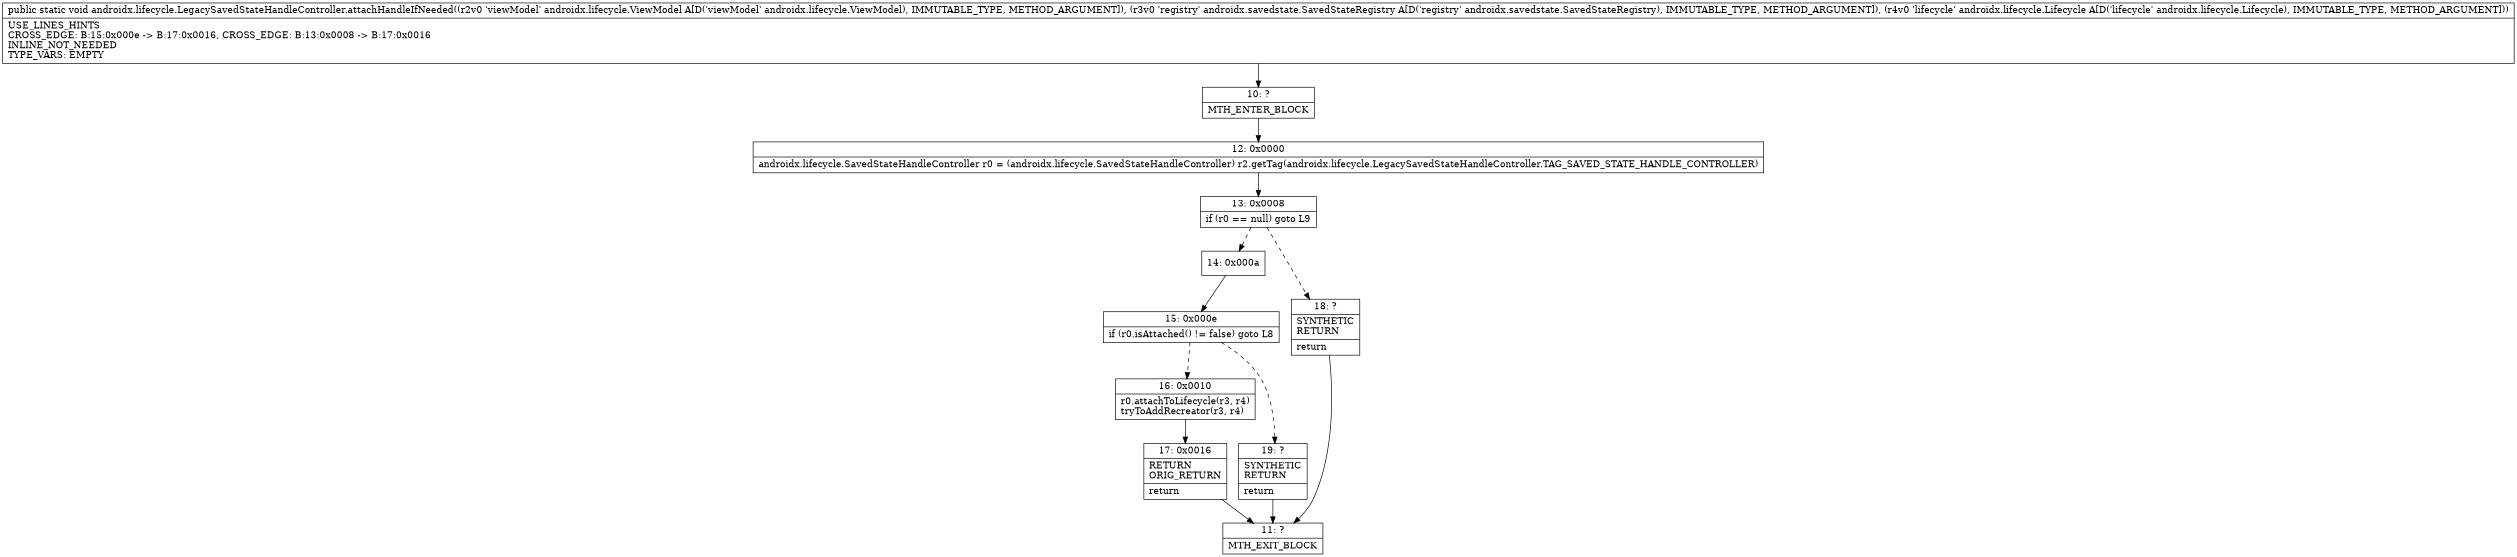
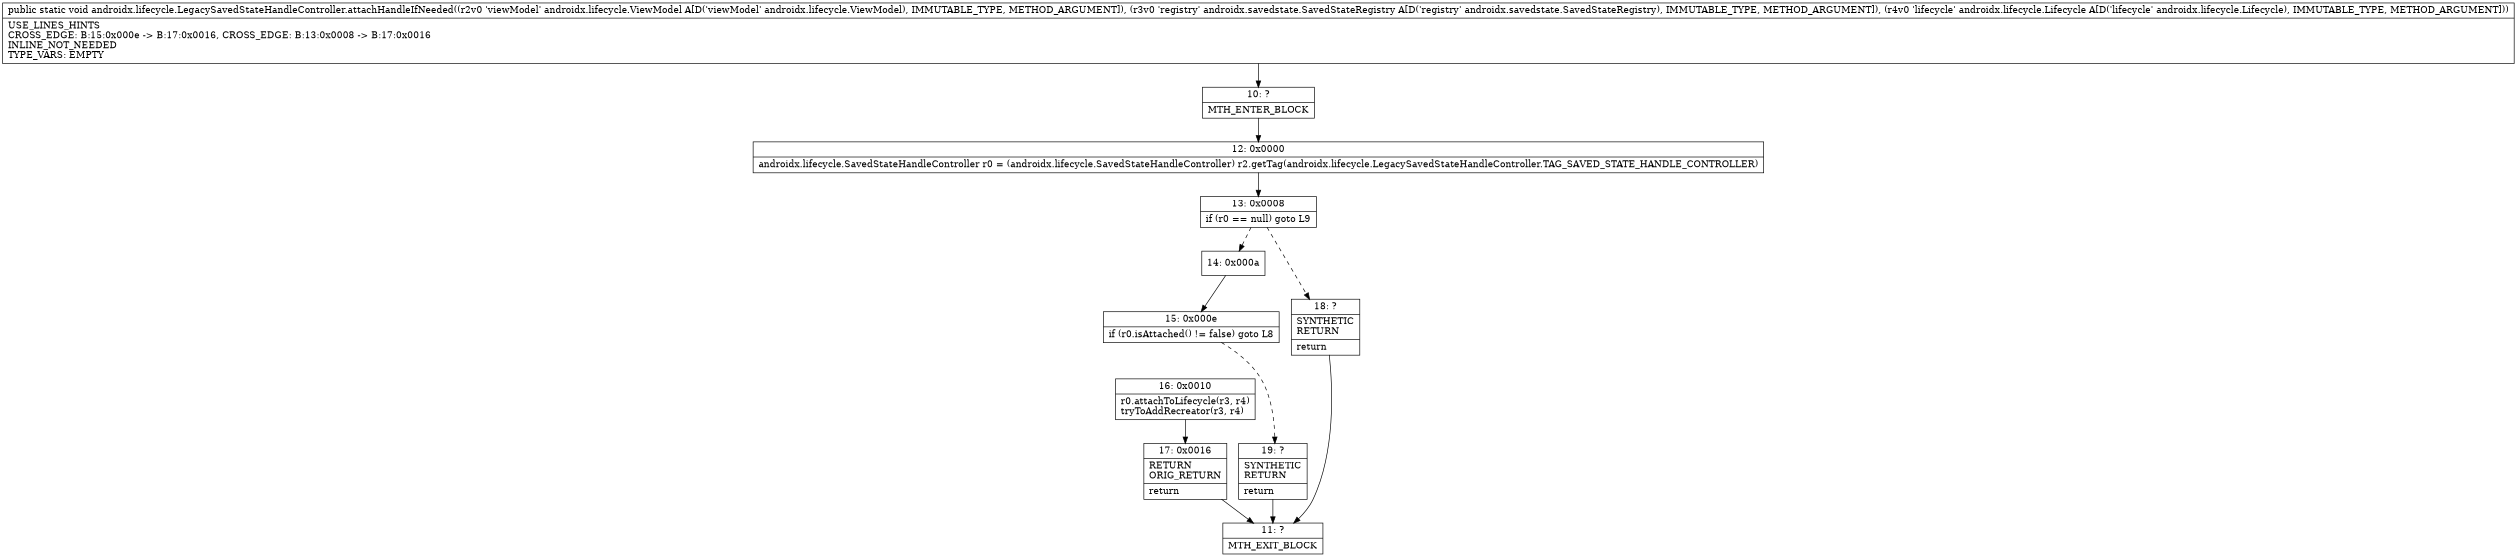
edge "15: 0x000e" -> "16: 0x0010": removed
